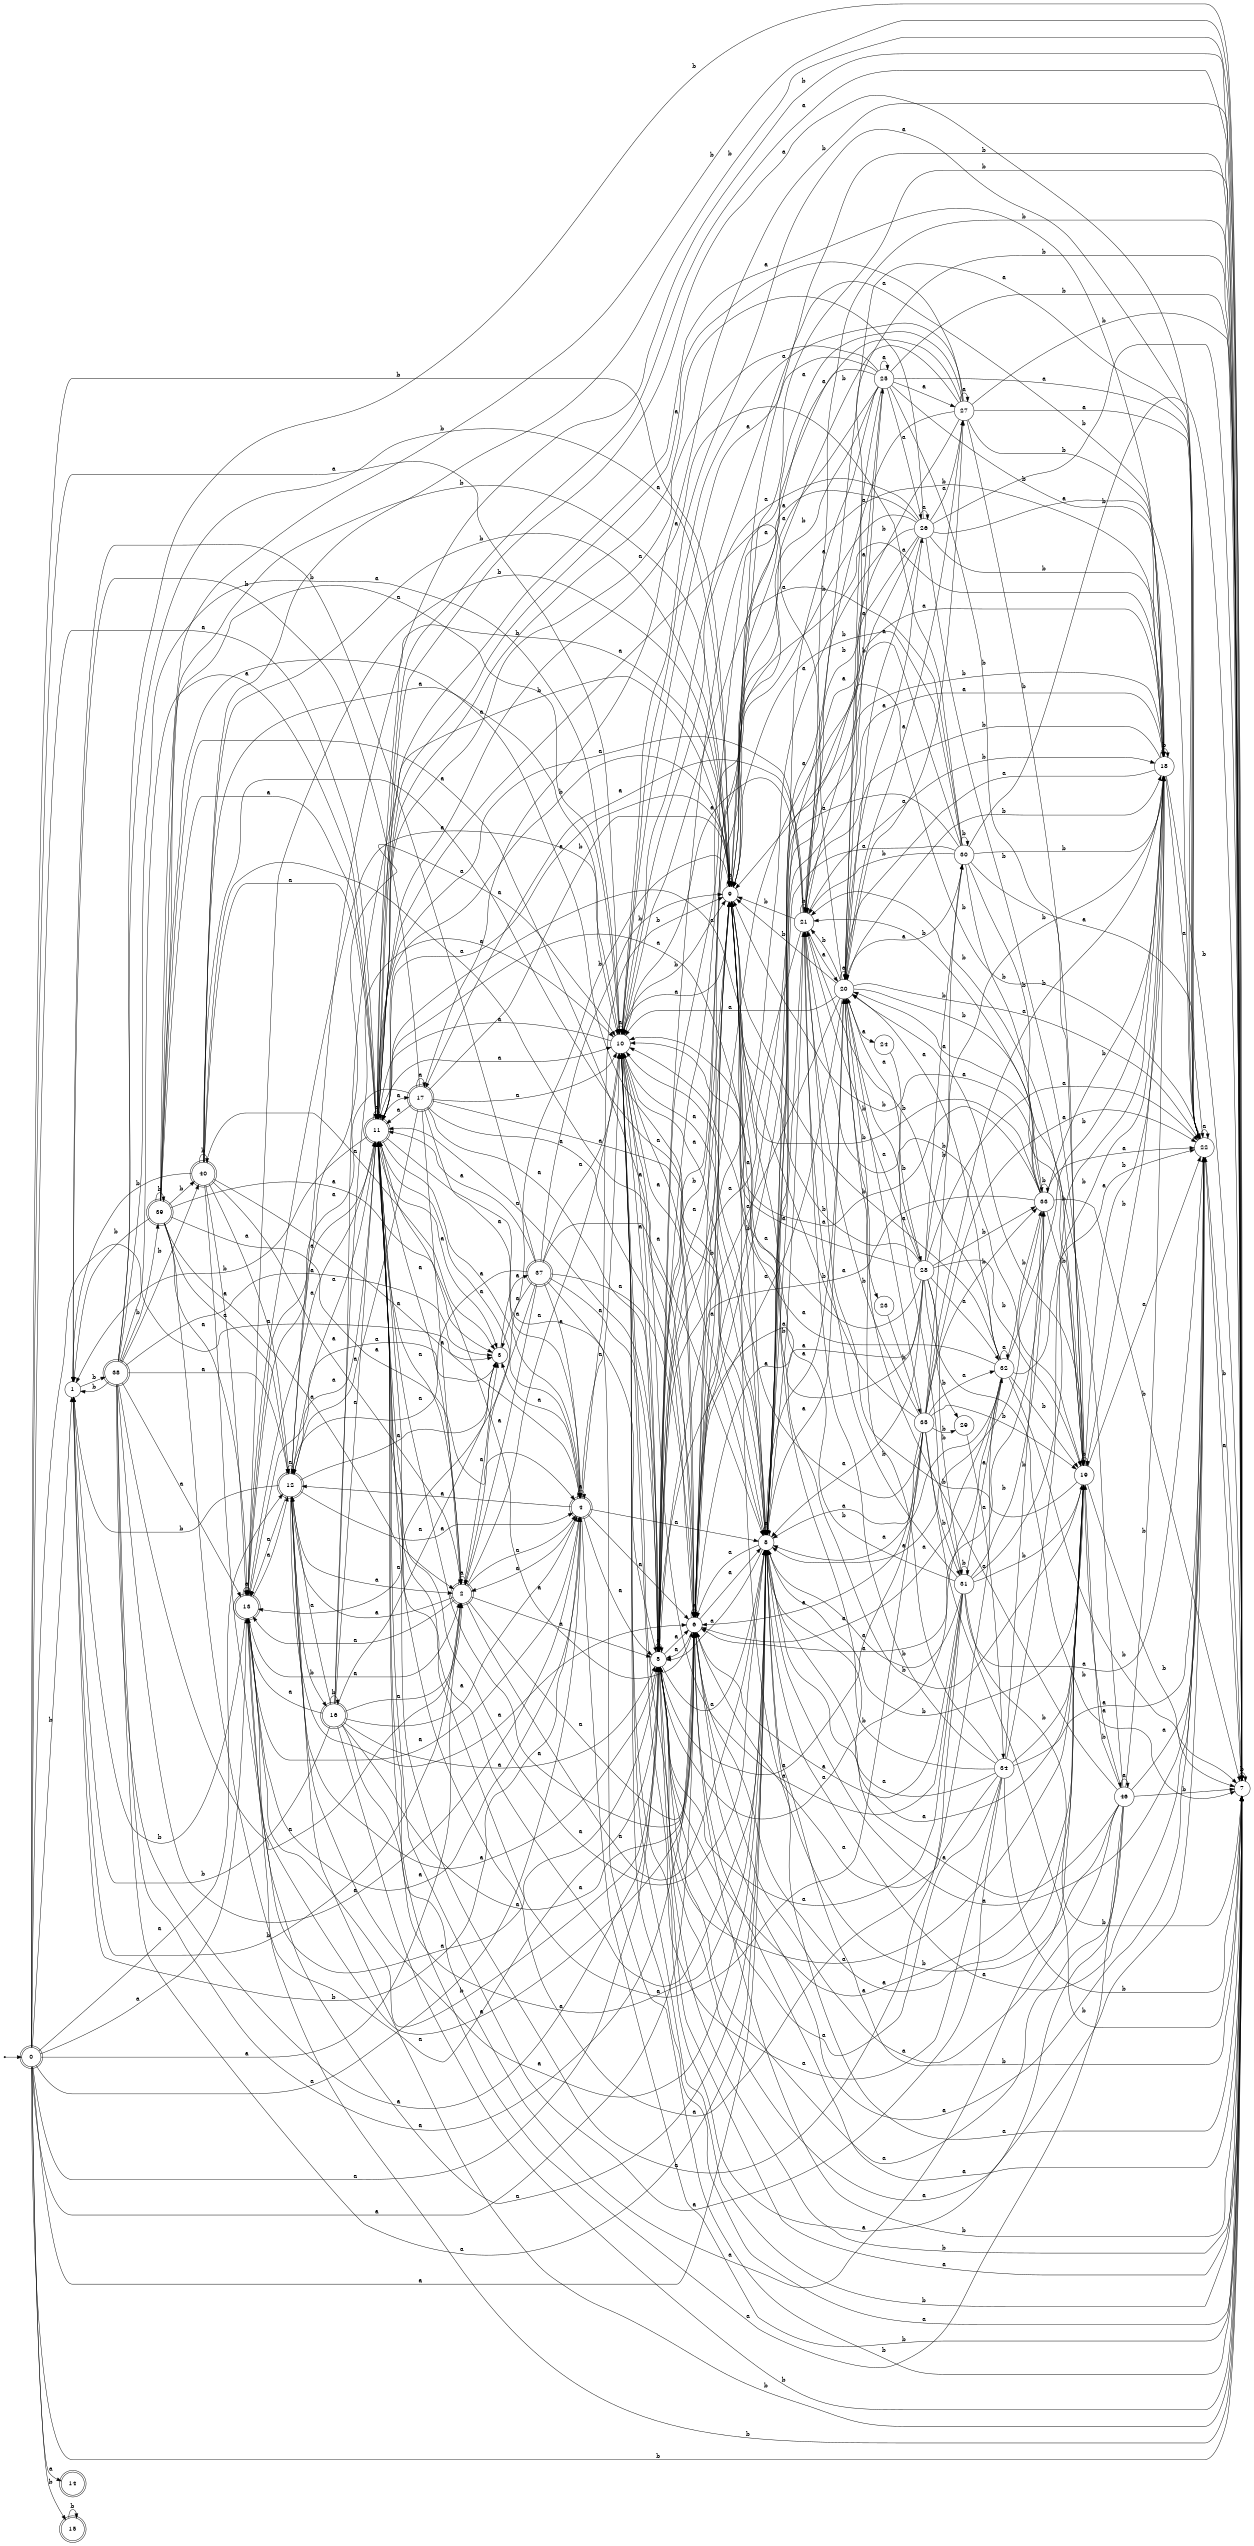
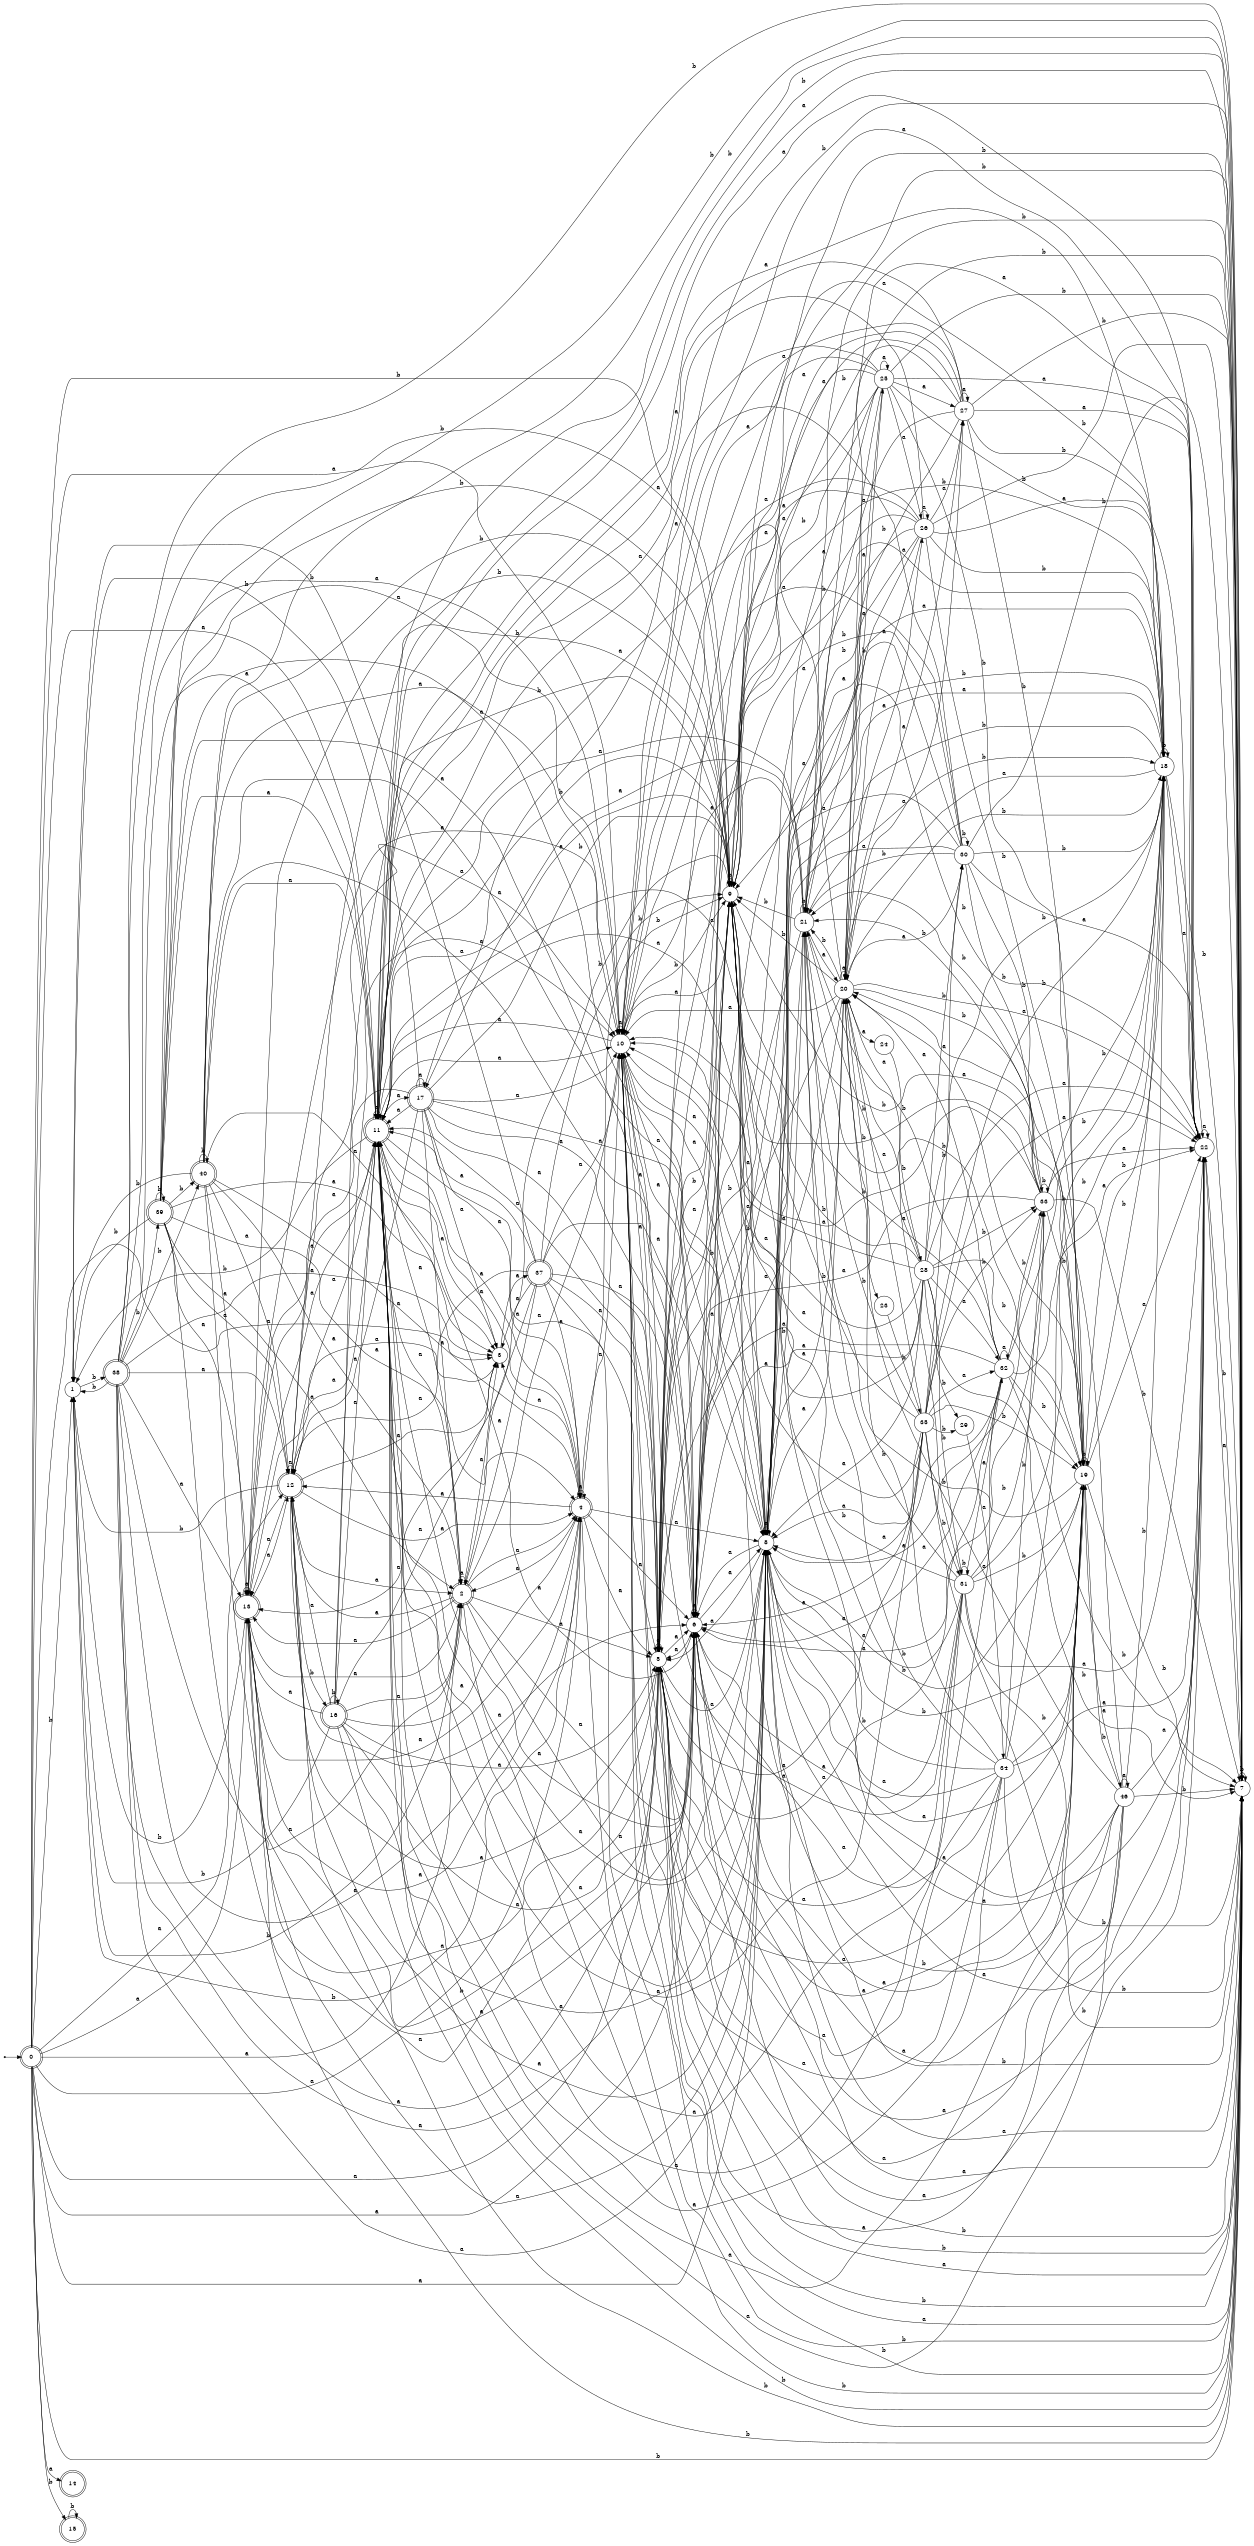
edge "21" -> "5": label "a" -> "b"
edge "17" -> "3": added, label "a"
edge "2" -> "7": added, label "b"
